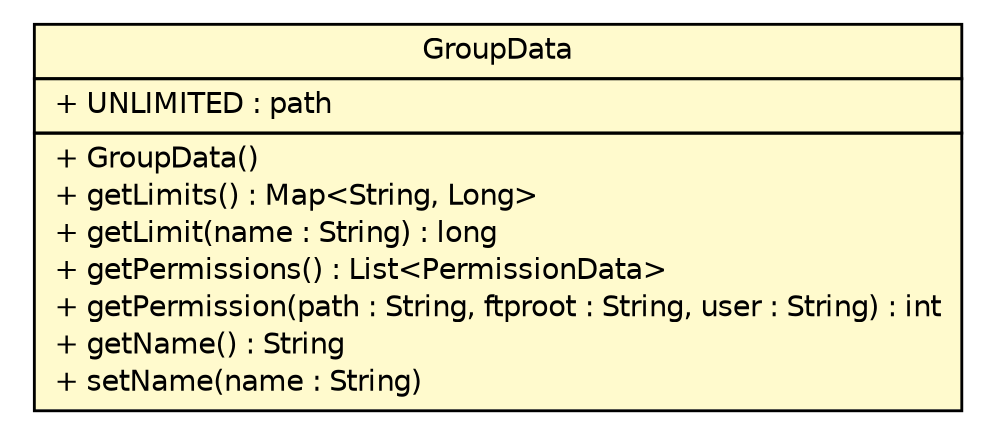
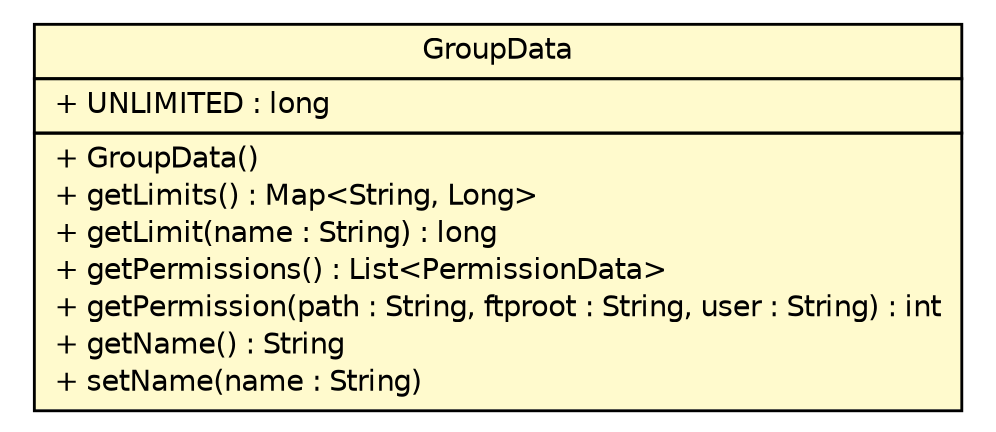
node "GroupData": text "+ UNLIMITED : path" -> "+ UNLIMITED : long"
